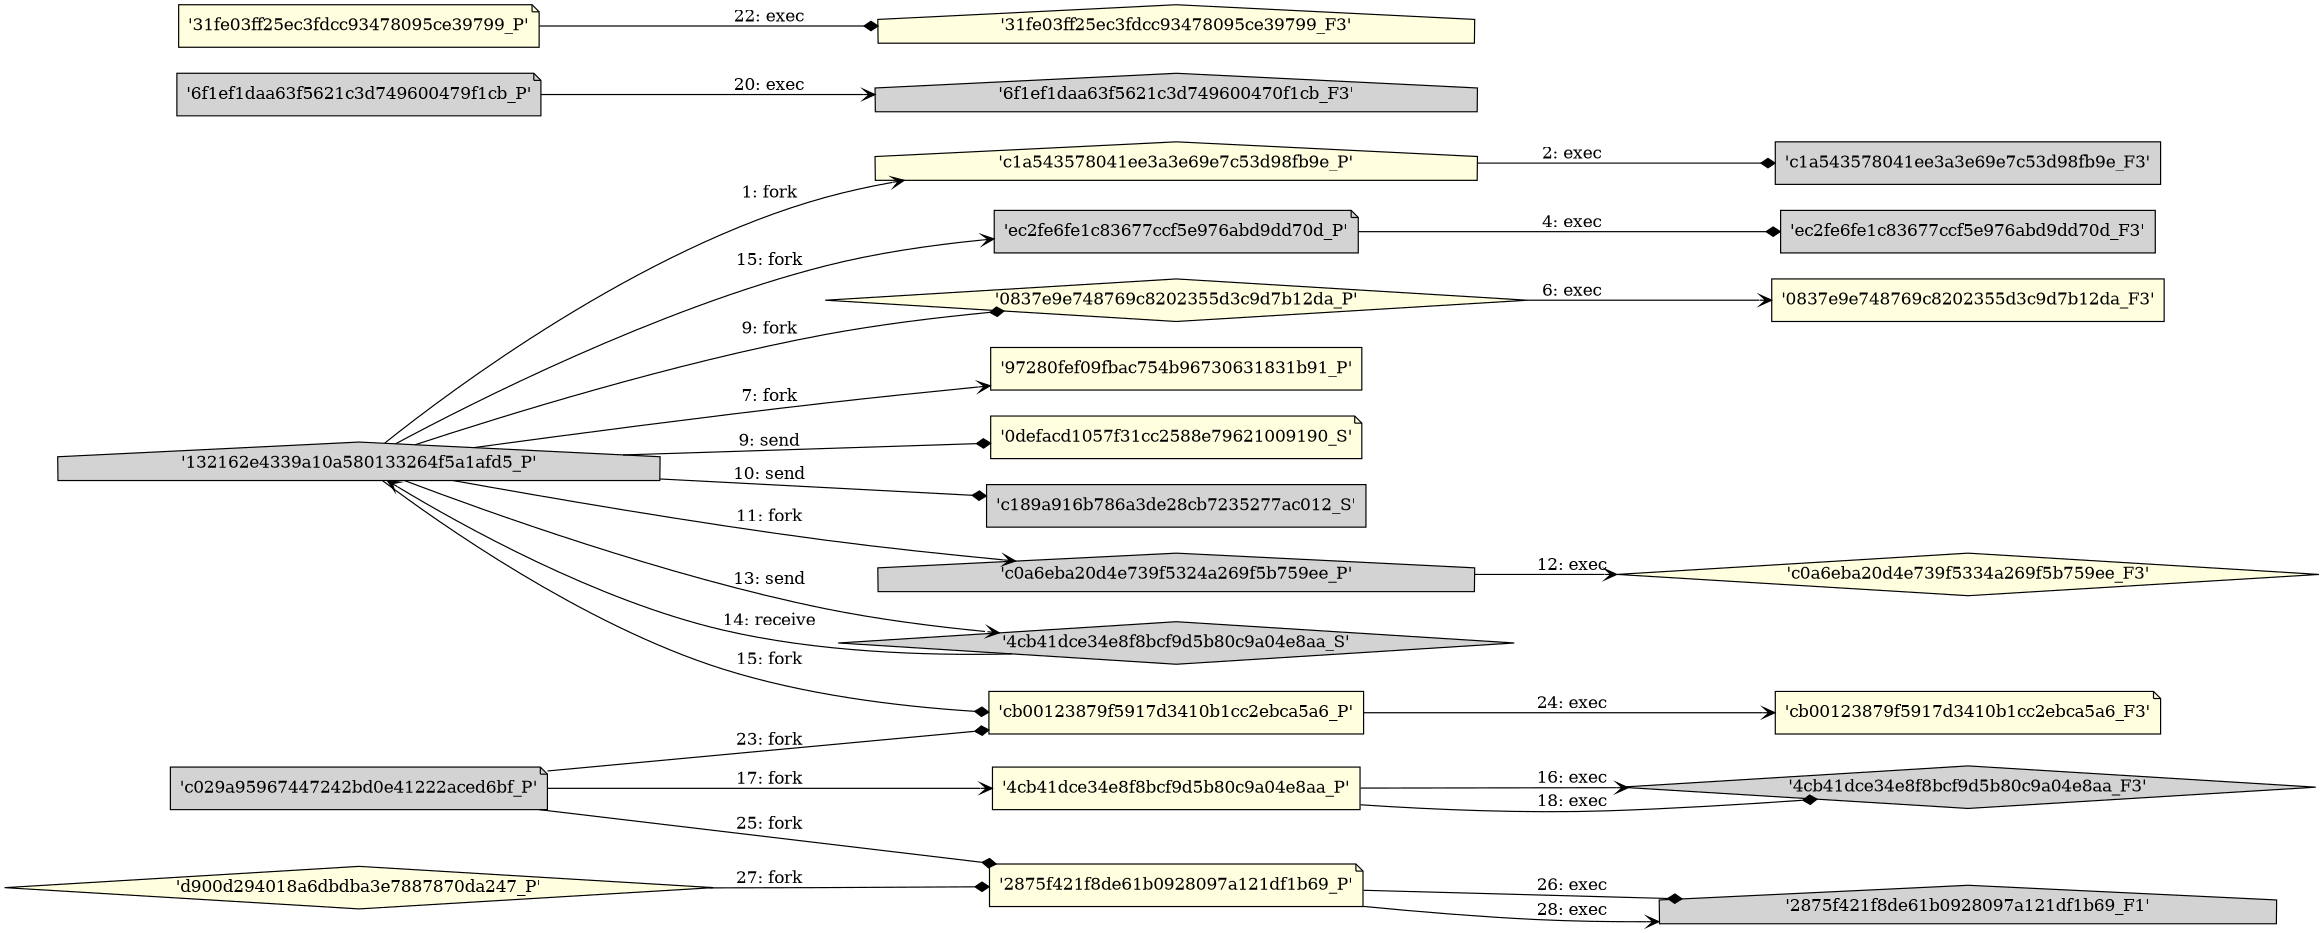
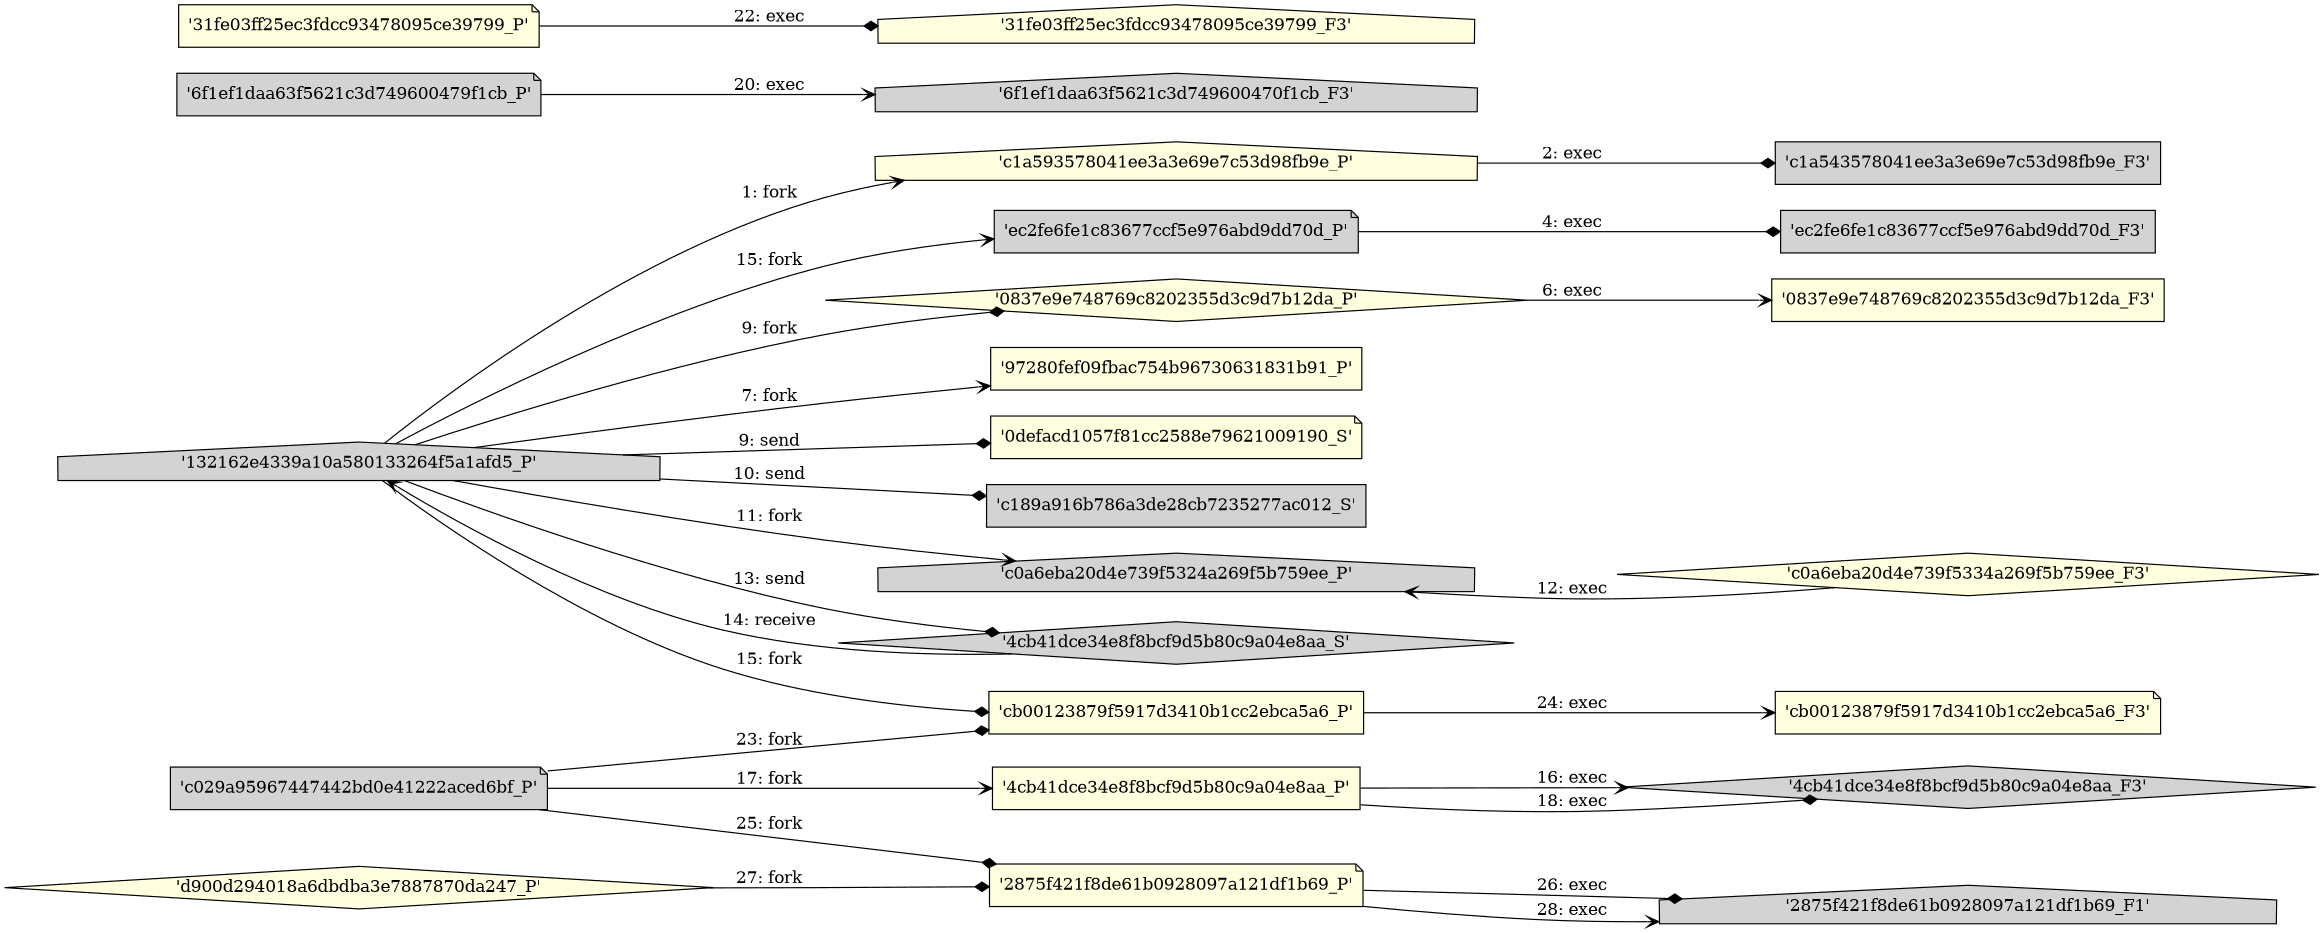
node "'c1a543578041ee3a3e69e7c53d98fb9e_P'": label "'c1a543578041ee3a3e69e7c53d98fb9e_P'" -> "'c1a593578041ee3a3e69e7c53d98fb9e_P'"
node "'0defacd1057f31cc2588e79621009190_S'": label "'0defacd1057f31cc2588e79621009190_S'" -> "'0defacd1057f81cc2588e79621009190_S'"
edge "'c0a6eba20d4e739f5324a269f5b759ee_P'" -> "'c0a6eba20d4e739f5334a269f5b759ee_F3'": reversed
edge "'132162e4339a10a580133264f5a1afd5_P'" -> "'4cb41dce34e8f8bcf9d5b80c9a04e8aa_S'": arrowhead vee -> diamond
node "'c029a95967447242bd0e41222aced6bf_P'": label "'c029a95967447242bd0e41222aced6bf_P'" -> "'c029a95967447442bd0e41222aced6bf_P'"
